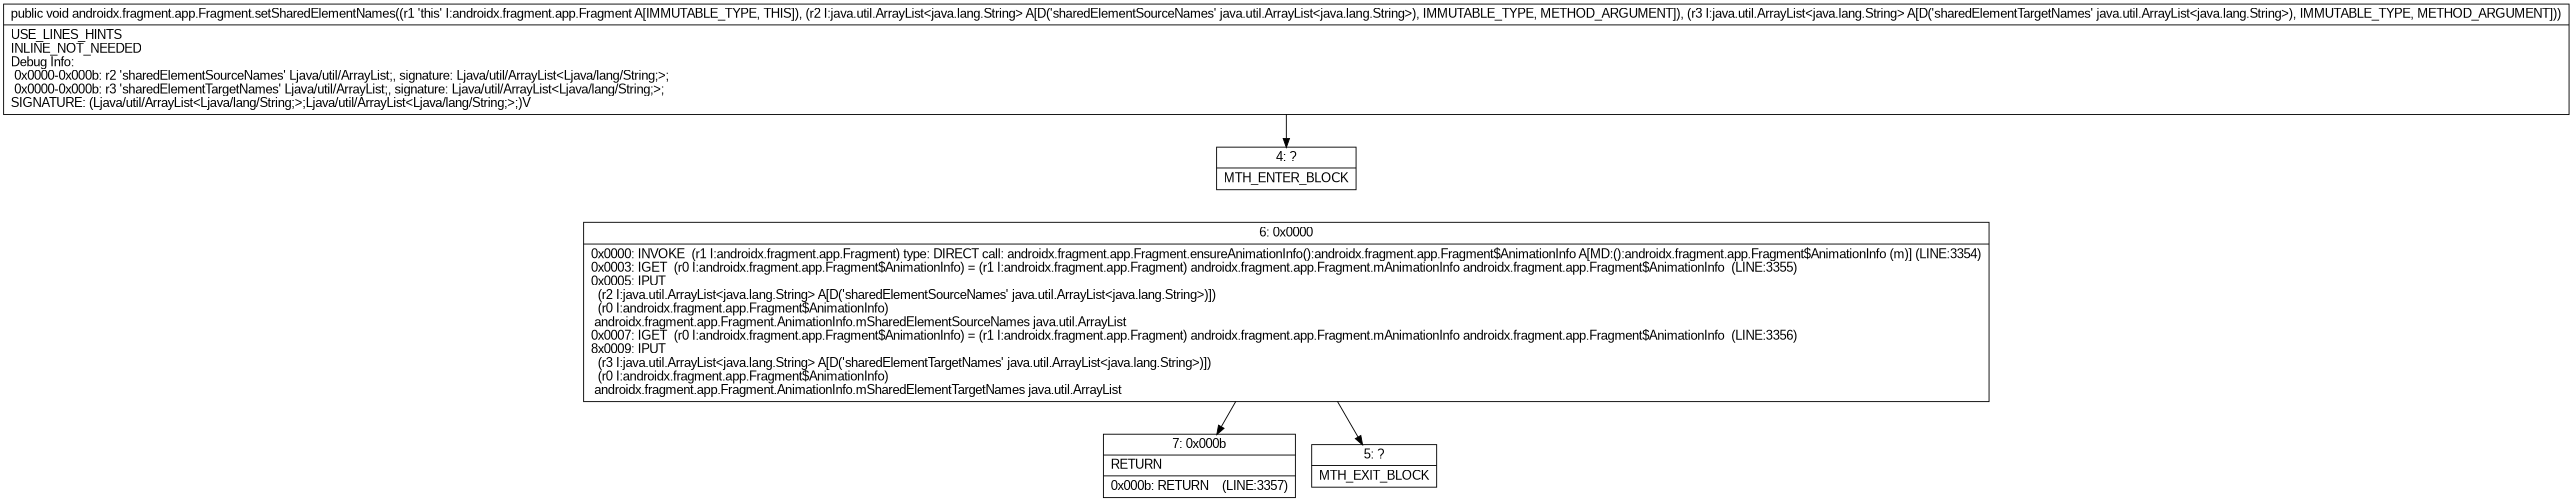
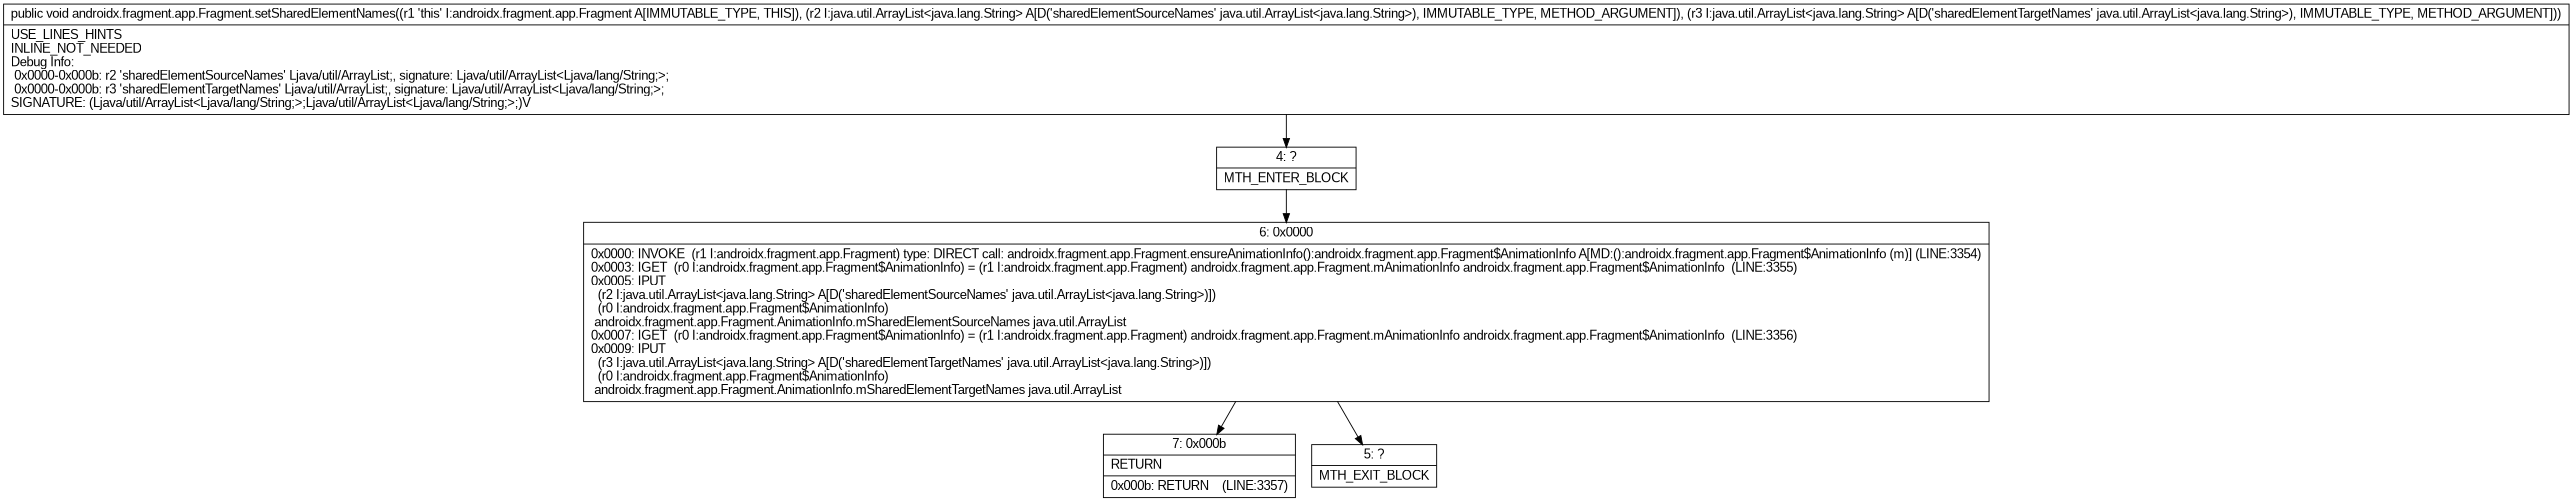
edge "4: ?" -> "6: 0x0000": added
node "6: 0x0000": text "8x0009: IPUT" -> "0x0009: IPUT"
